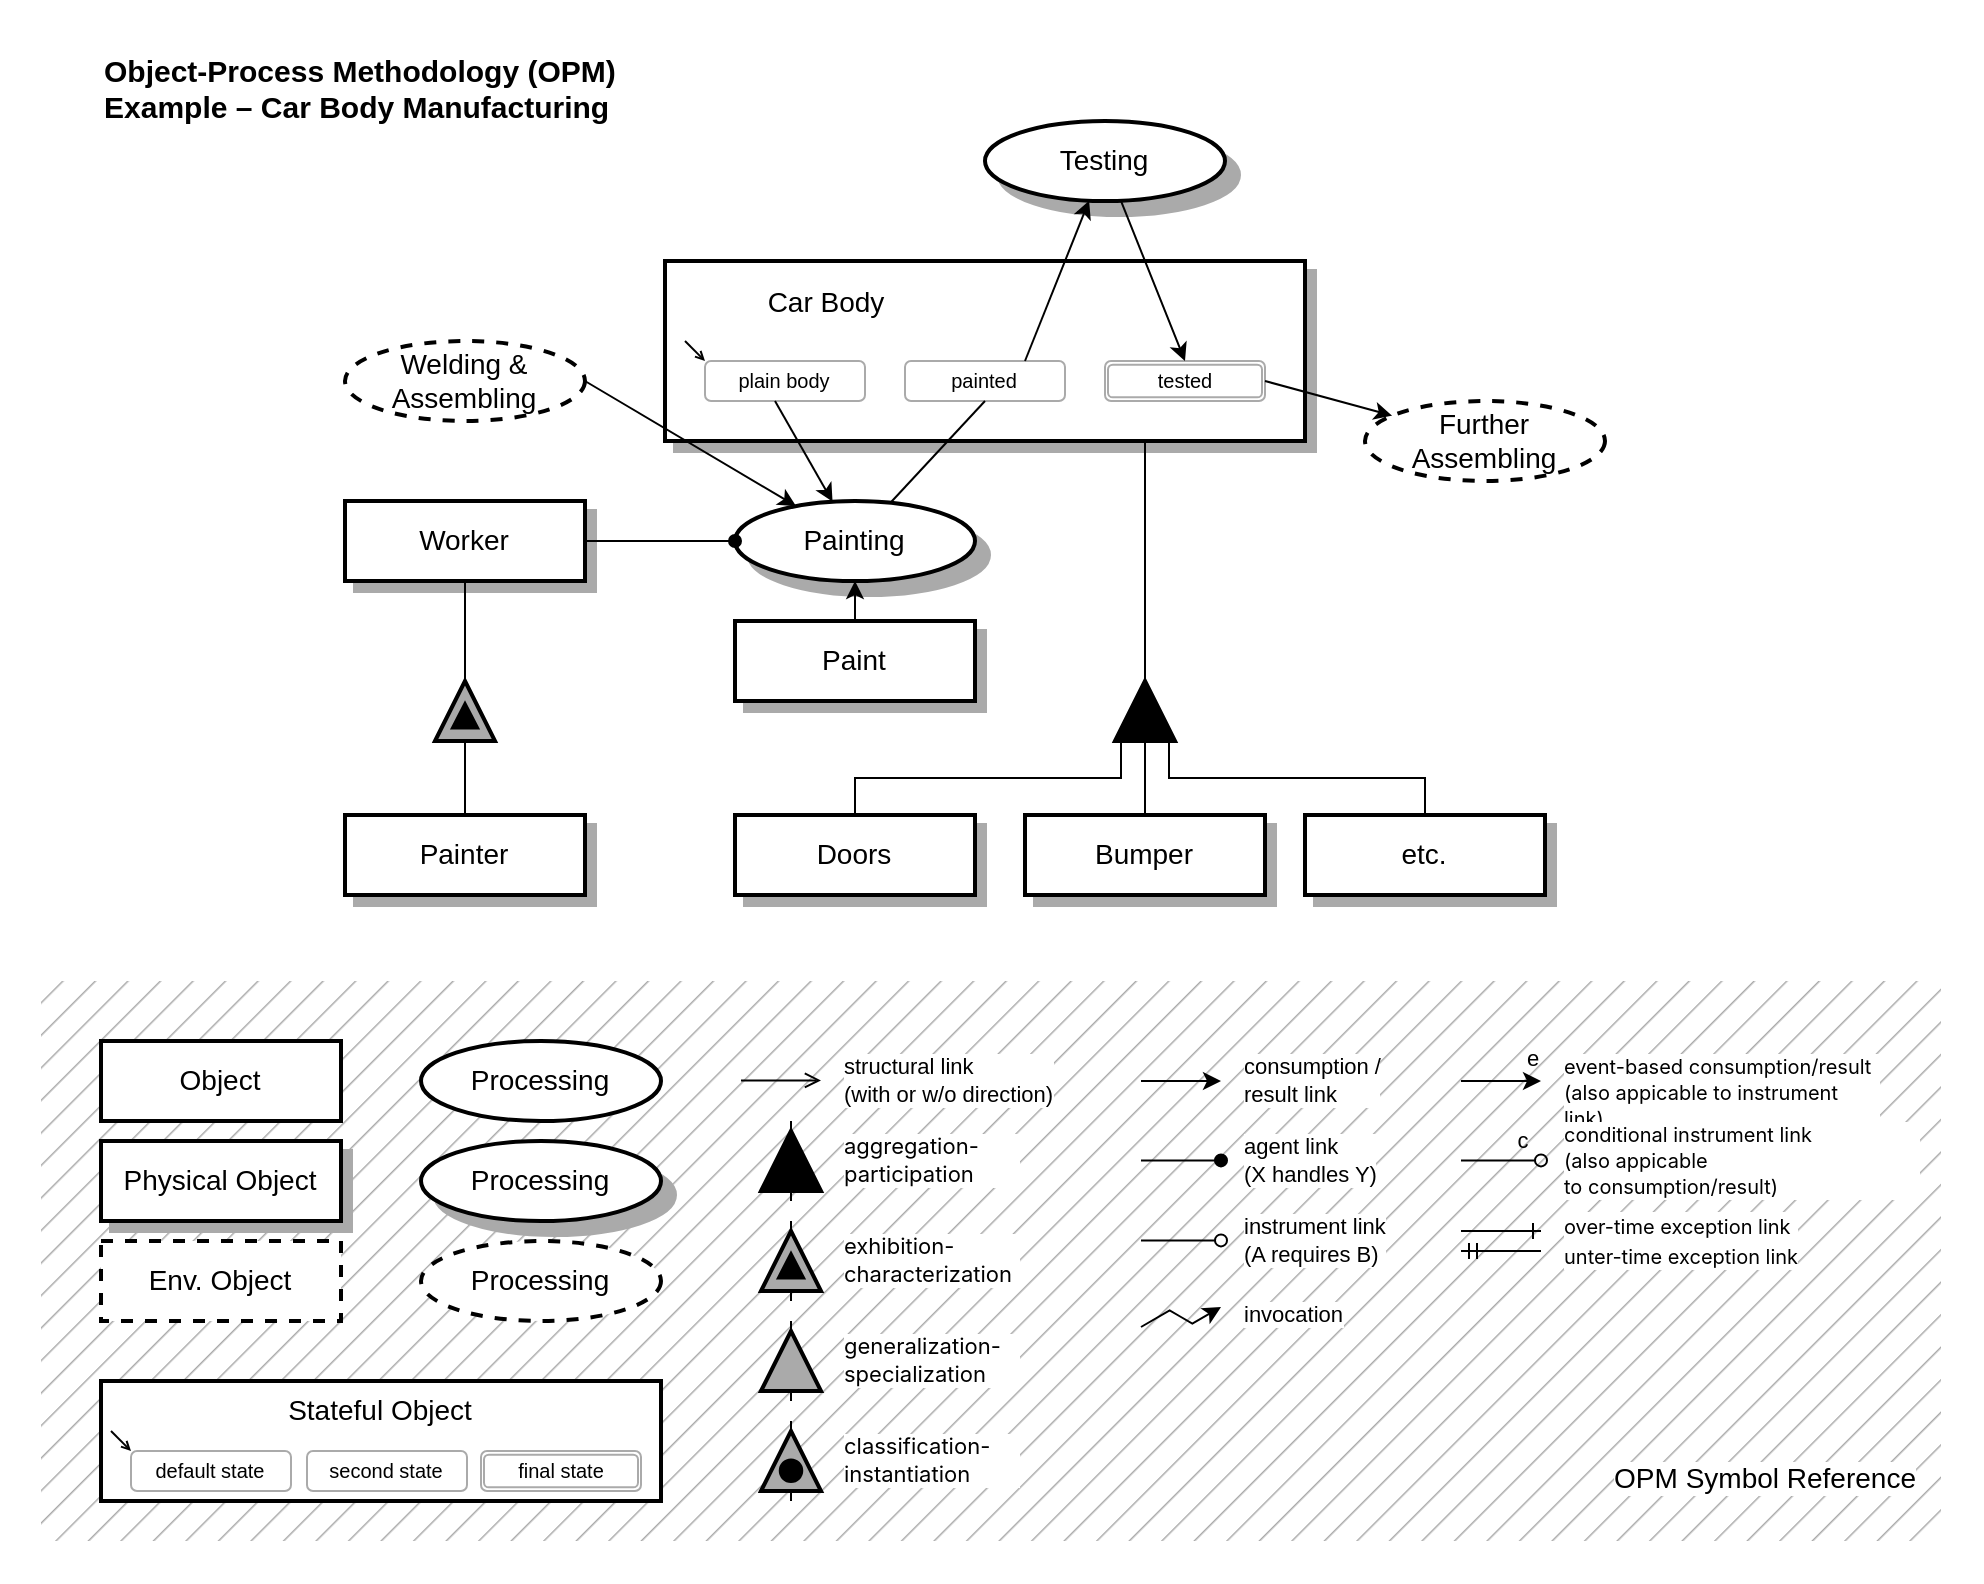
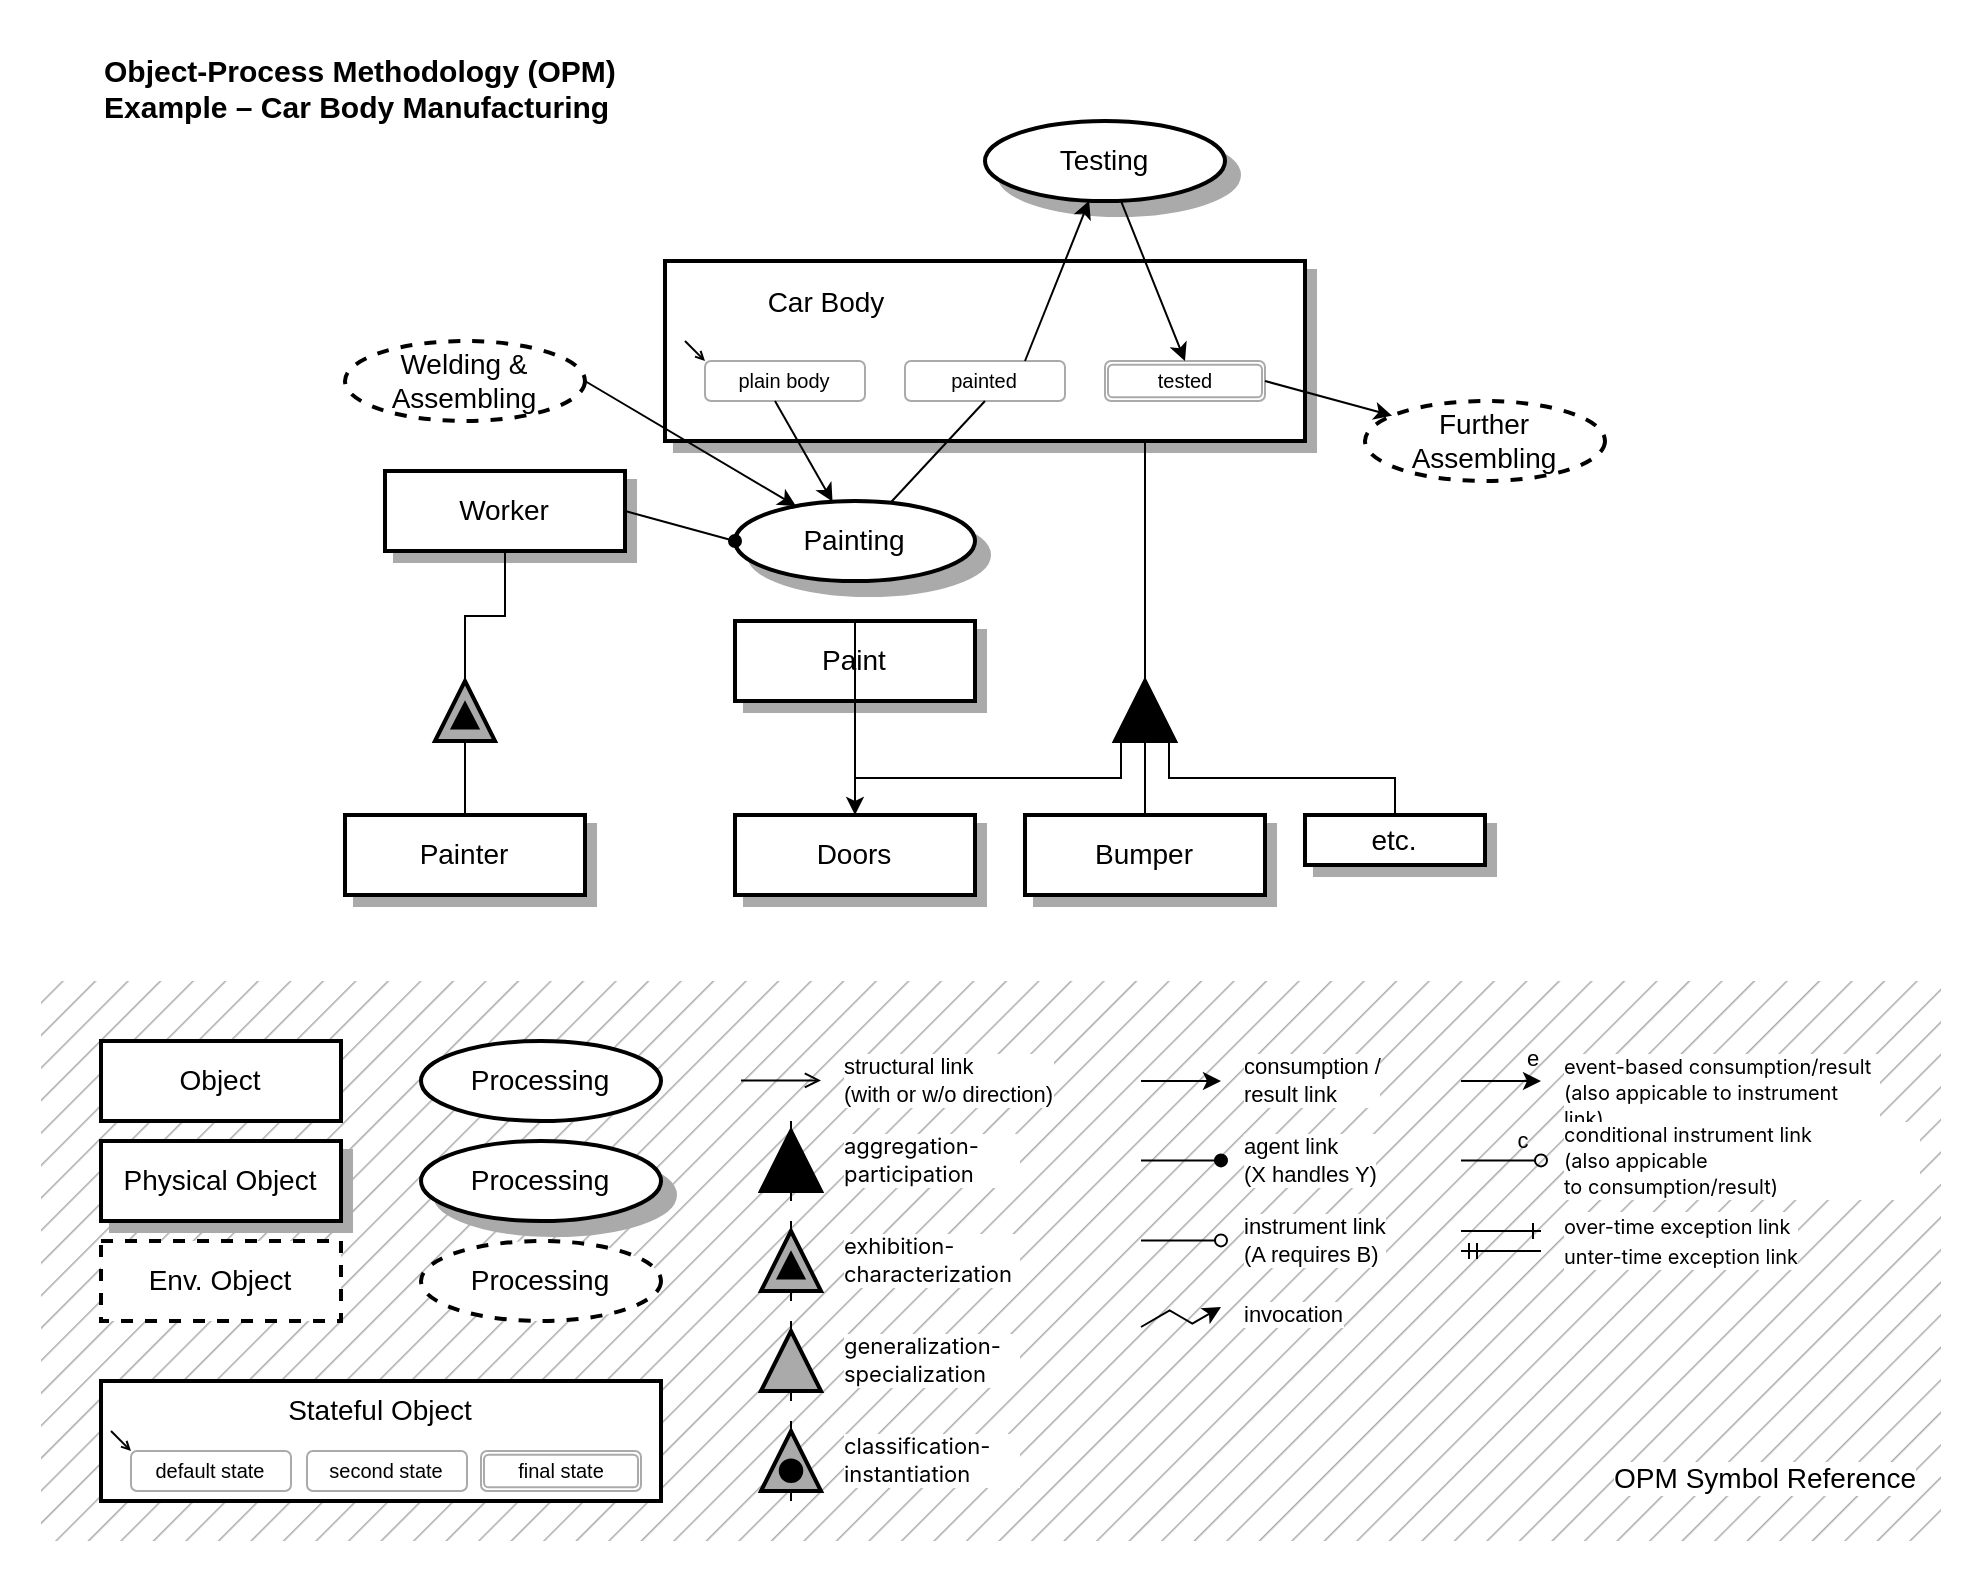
node "Worker": moved (465, 541) -> (505, 511)
edge "Paint" -> "Painting": now "Paint" -> "Doors"
node "etc.": size 240x80 -> 180x50
